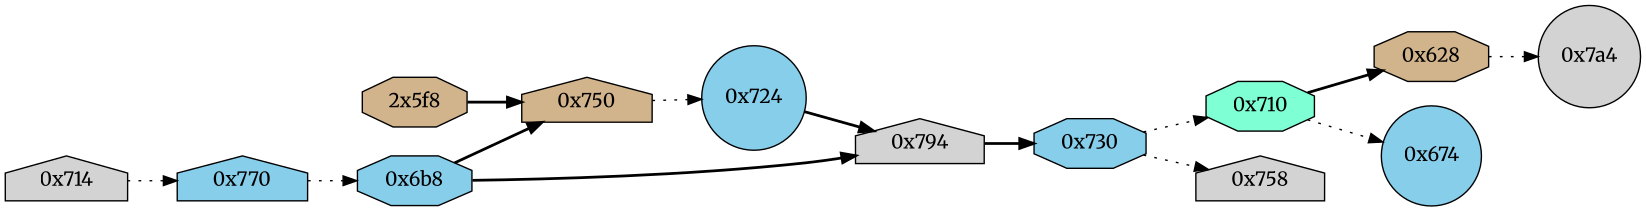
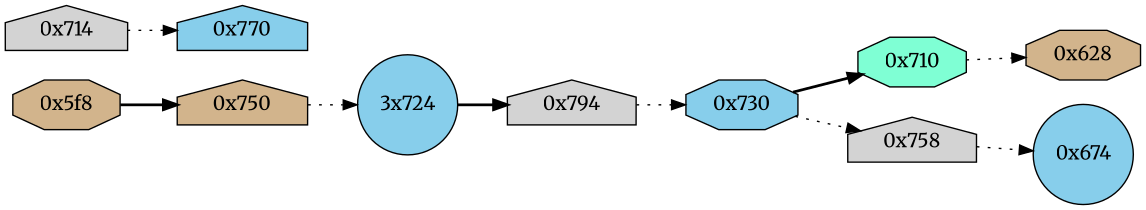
node "0x7a4": removed
edge "0x710" -> "0x628": style bold -> dotted
node "0x724": label "0x724" -> "3x724"
node "2x5f8": label "2x5f8" -> "0x5f8"
edge "0x730" -> "0x710": style dotted -> bold
edge "0x710" -> "0x674": now "0x758" -> "0x674"
edge "0x794" -> "0x730": style bold -> dotted
node "0x6b8": removed
